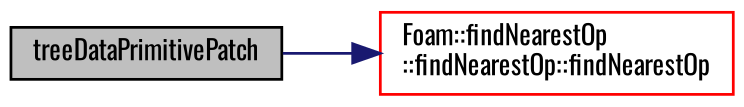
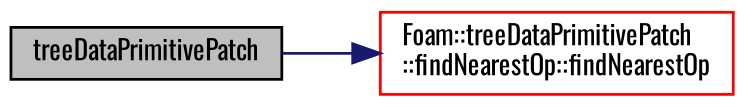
node "Foam::findNearestOp ::findNearestOp::findNearestOp": label "Foam::findNearestOp ::findNearestOp::findNearestOp" -> "Foam::treeDataPrimitivePatch ::findNearestOp::findNearestOp"
